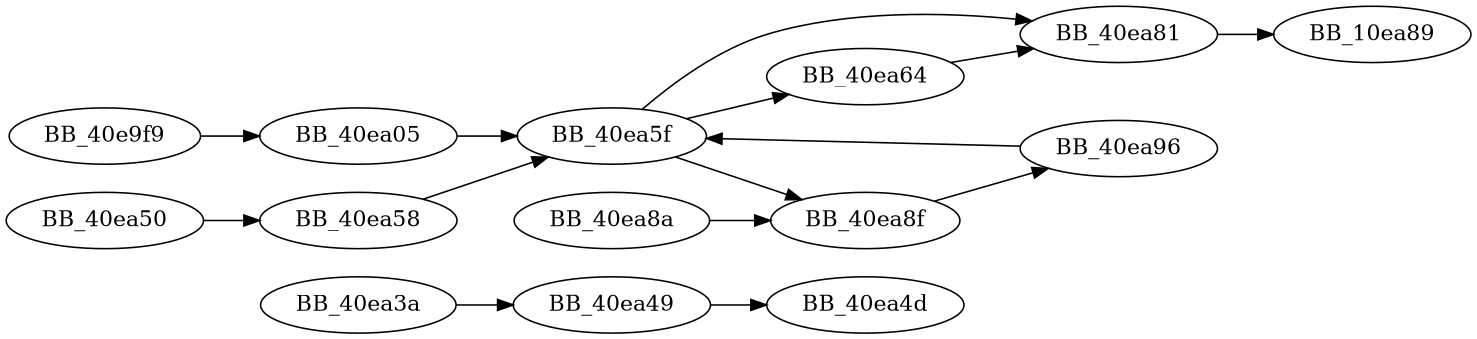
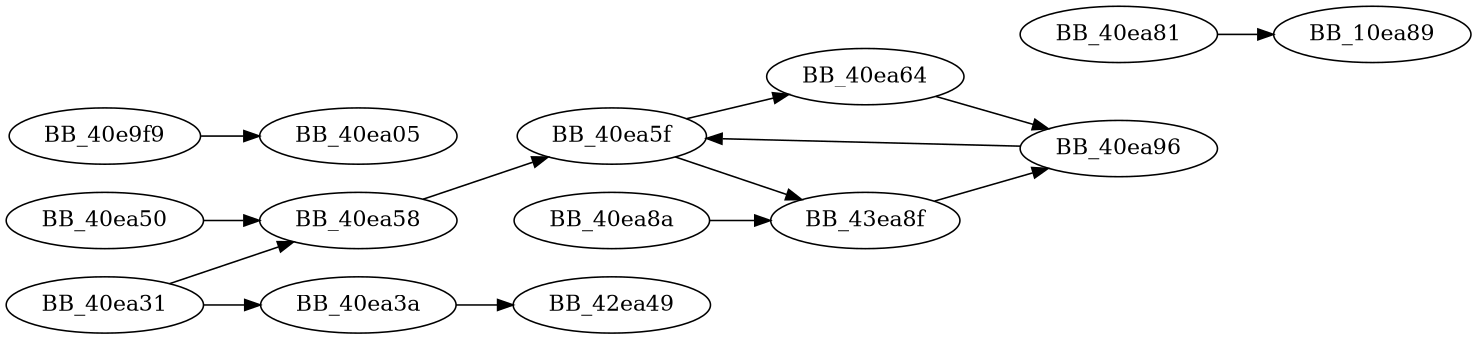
edge "BB_40ea5f" -> "BB_40ea81": removed
edge "BB_40ea64" -> "BB_40ea81": now "BB_40ea64" -> "BB_40ea96"
edge "BB_40ea05" -> "BB_40ea5f": removed
node "BB_40ea8f": label "BB_40ea8f" -> "BB_43ea8f"
node "BB_40ea31": added
node "BB_40ea49": label "BB_40ea49" -> "BB_42ea49"
node "BB_40ea4d": removed
